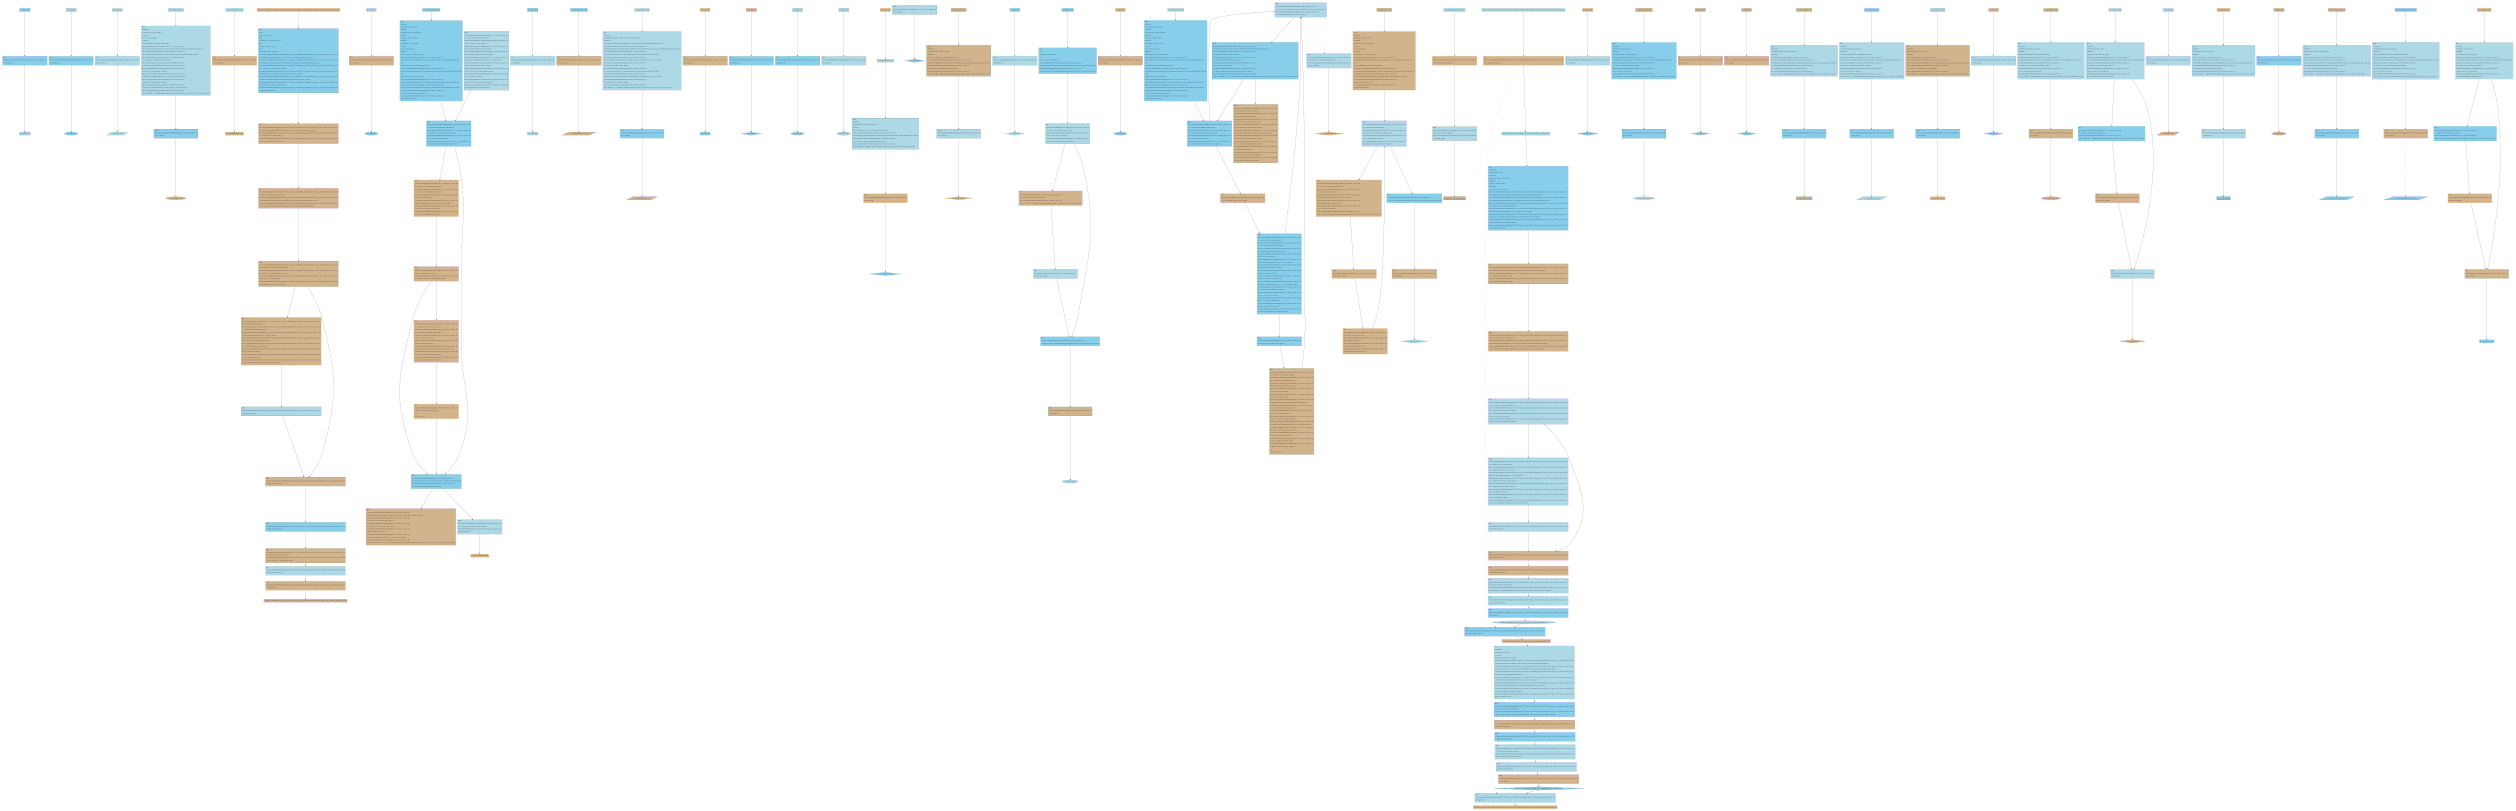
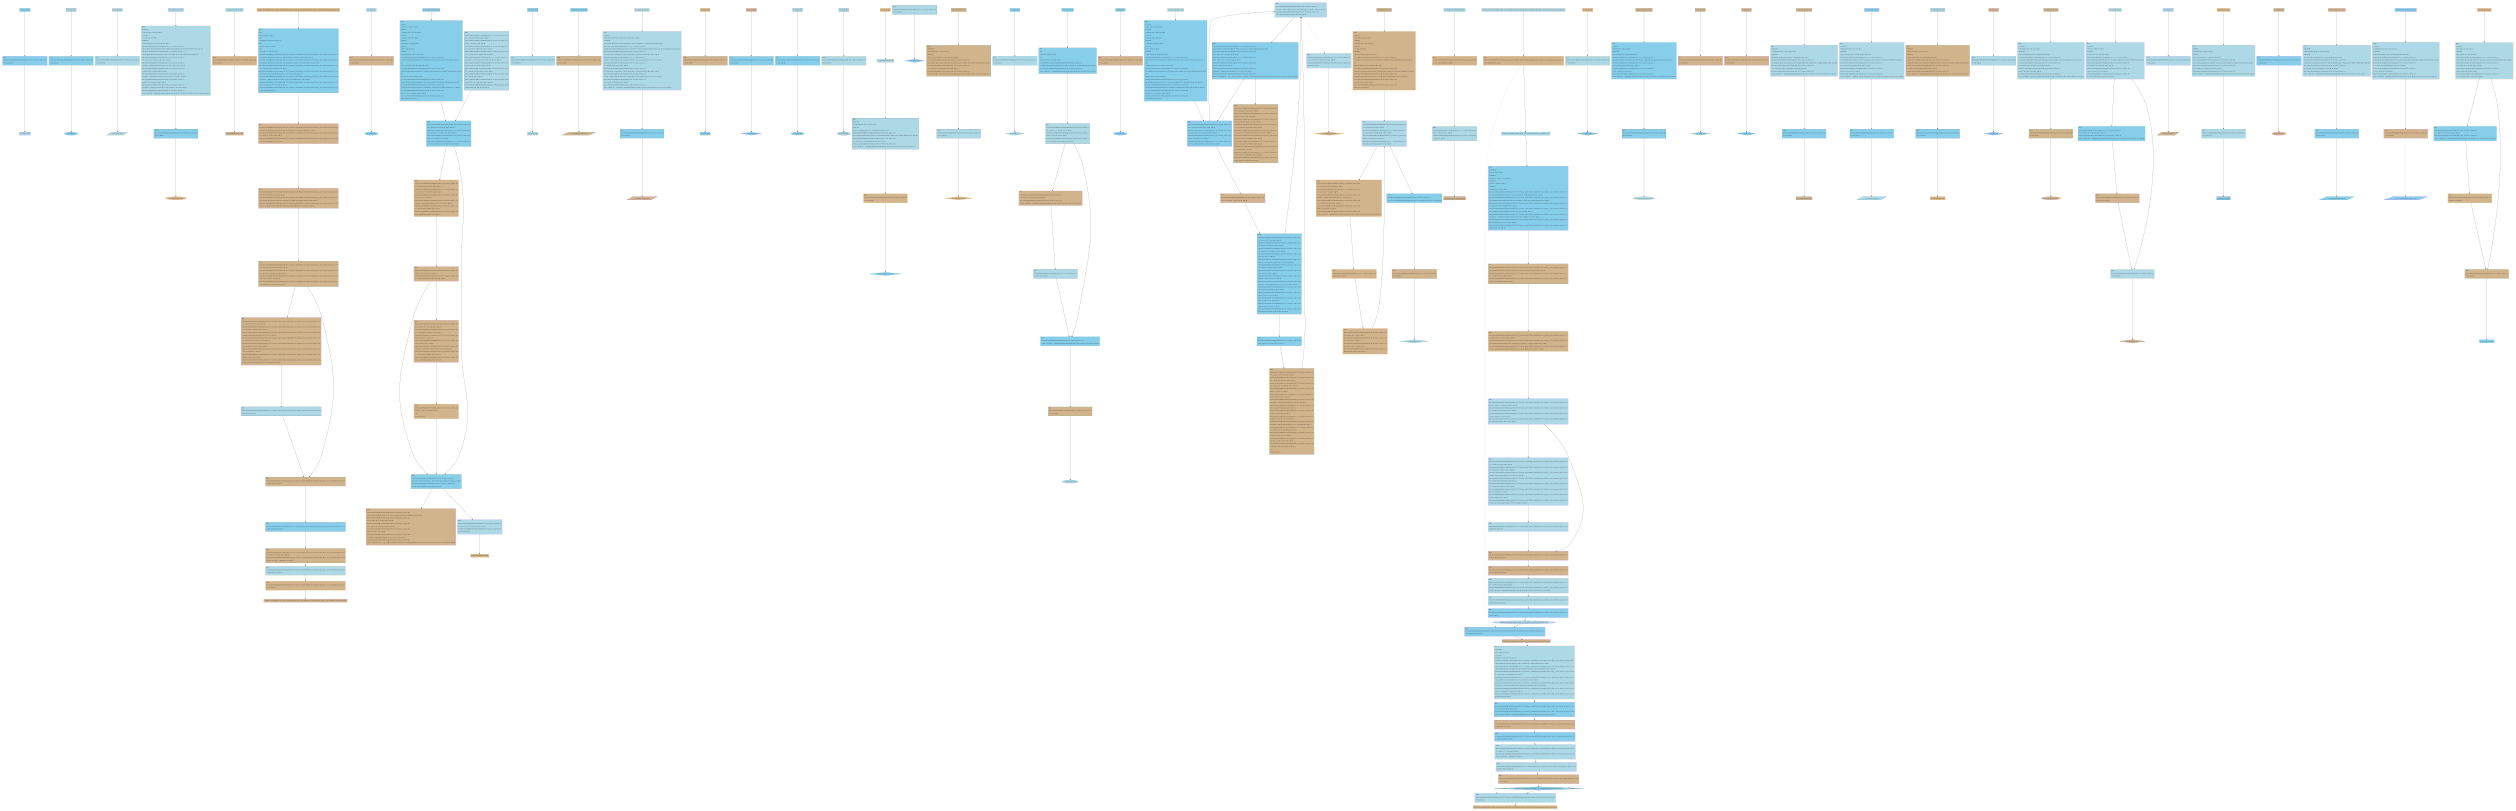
node "io_ll_bad4_start": fillcolor tan -> skyblue
